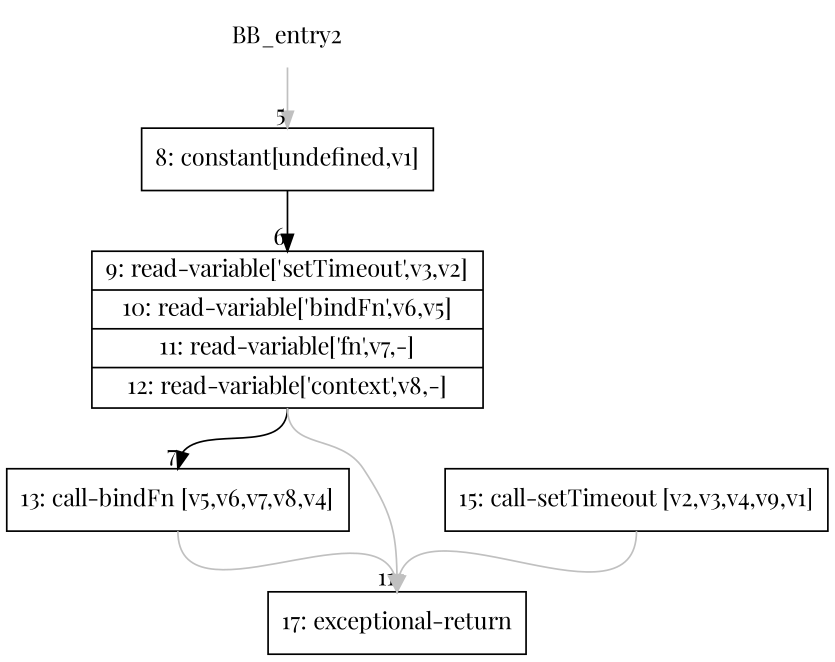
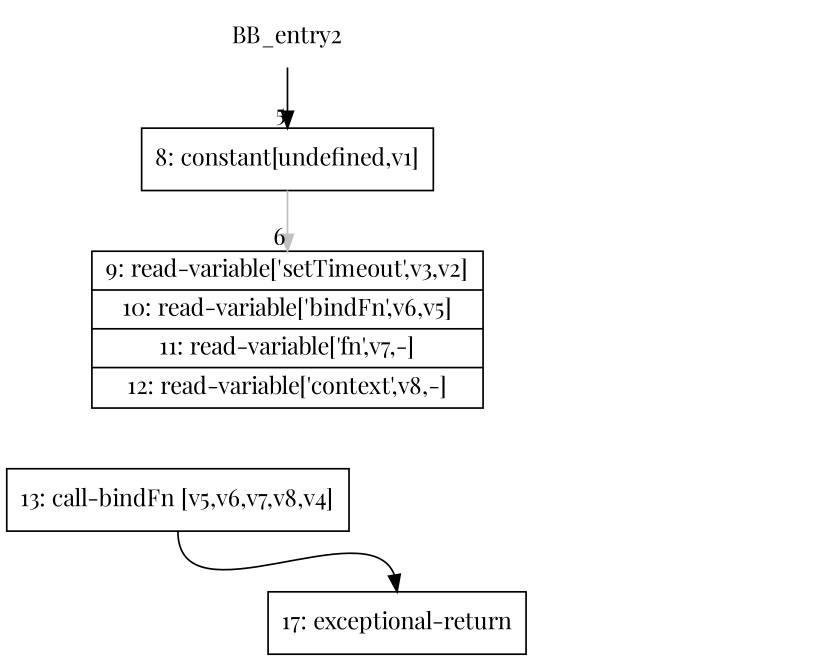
edge "BB_entry2" -> "8: constant[undefined,v1]": color gray -> black
edge "8: constant[undefined,v1]" -> "9: read-variable['setTimeout',v3,v2]": color black -> gray
edge "9: read-variable['setTimeout',v3,v2]" -> "13: call-bindFn [v5,v6,v7,v8,v4]": removed
edge "9: read-variable['setTimeout',v3,v2]" -> "17: exceptional-return": removed
node "15: call-setTimeout [v2,v3,v4,v9,v1]": removed
edge "13: call-bindFn [v5,v6,v7,v8,v4]" -> "17: exceptional-return": color gray -> black
